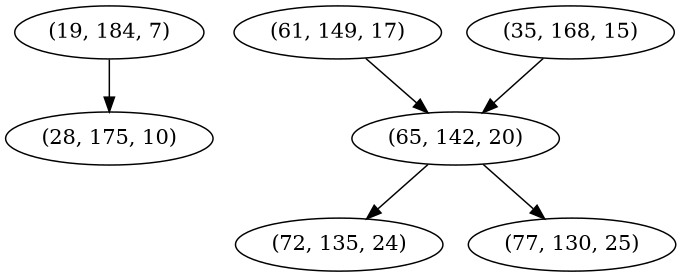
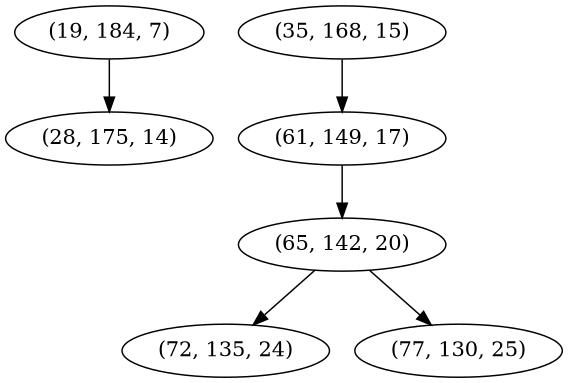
edge "(35, 168, 15)" -> "(65, 142, 20)": now "(35, 168, 15)" -> "(61, 149, 17)"
node "(28, 175, 10)": label "(28, 175, 10)" -> "(28, 175, 14)"
